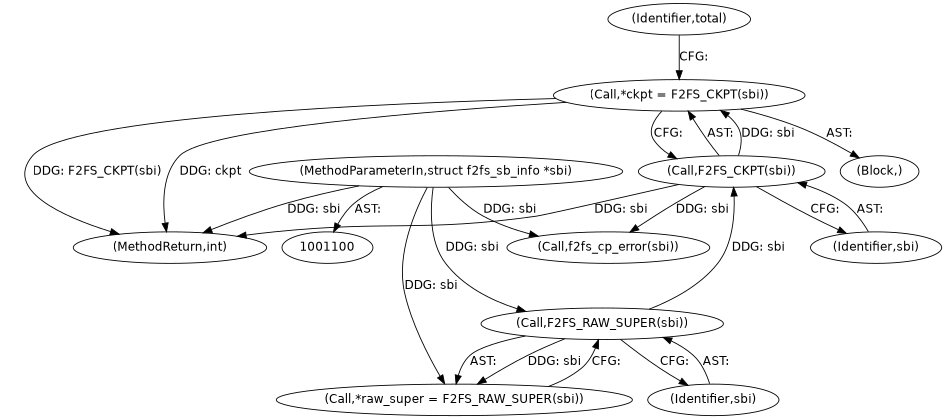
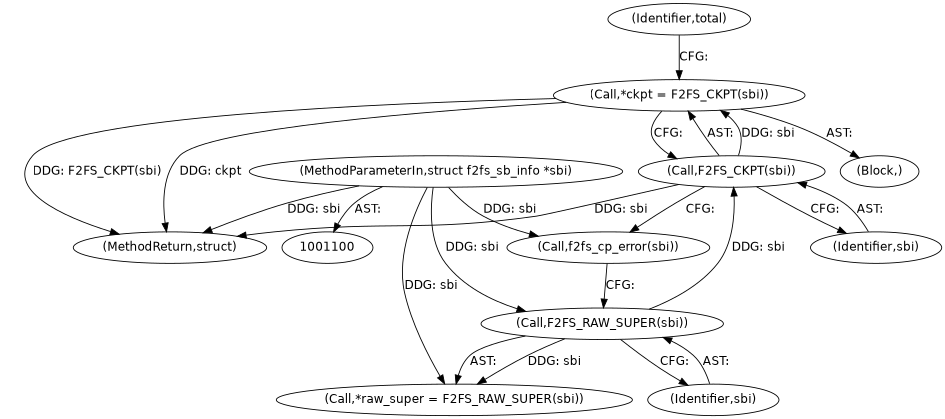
edge "(Call,F2FS_CKPT(sbi))" -> "(Call,f2fs_cp_error(sbi))": label "DDG: sbi" -> "CFG: "
node "(MethodReturn,int)": label "(MethodReturn,int)" -> "(MethodReturn,struct)"
edge "(Call,*raw_super = F2FS_RAW_SUPER(sbi))" -> "(Call,F2FS_RAW_SUPER(sbi))": now "(Call,f2fs_cp_error(sbi))" -> "(Call,F2FS_RAW_SUPER(sbi))"
